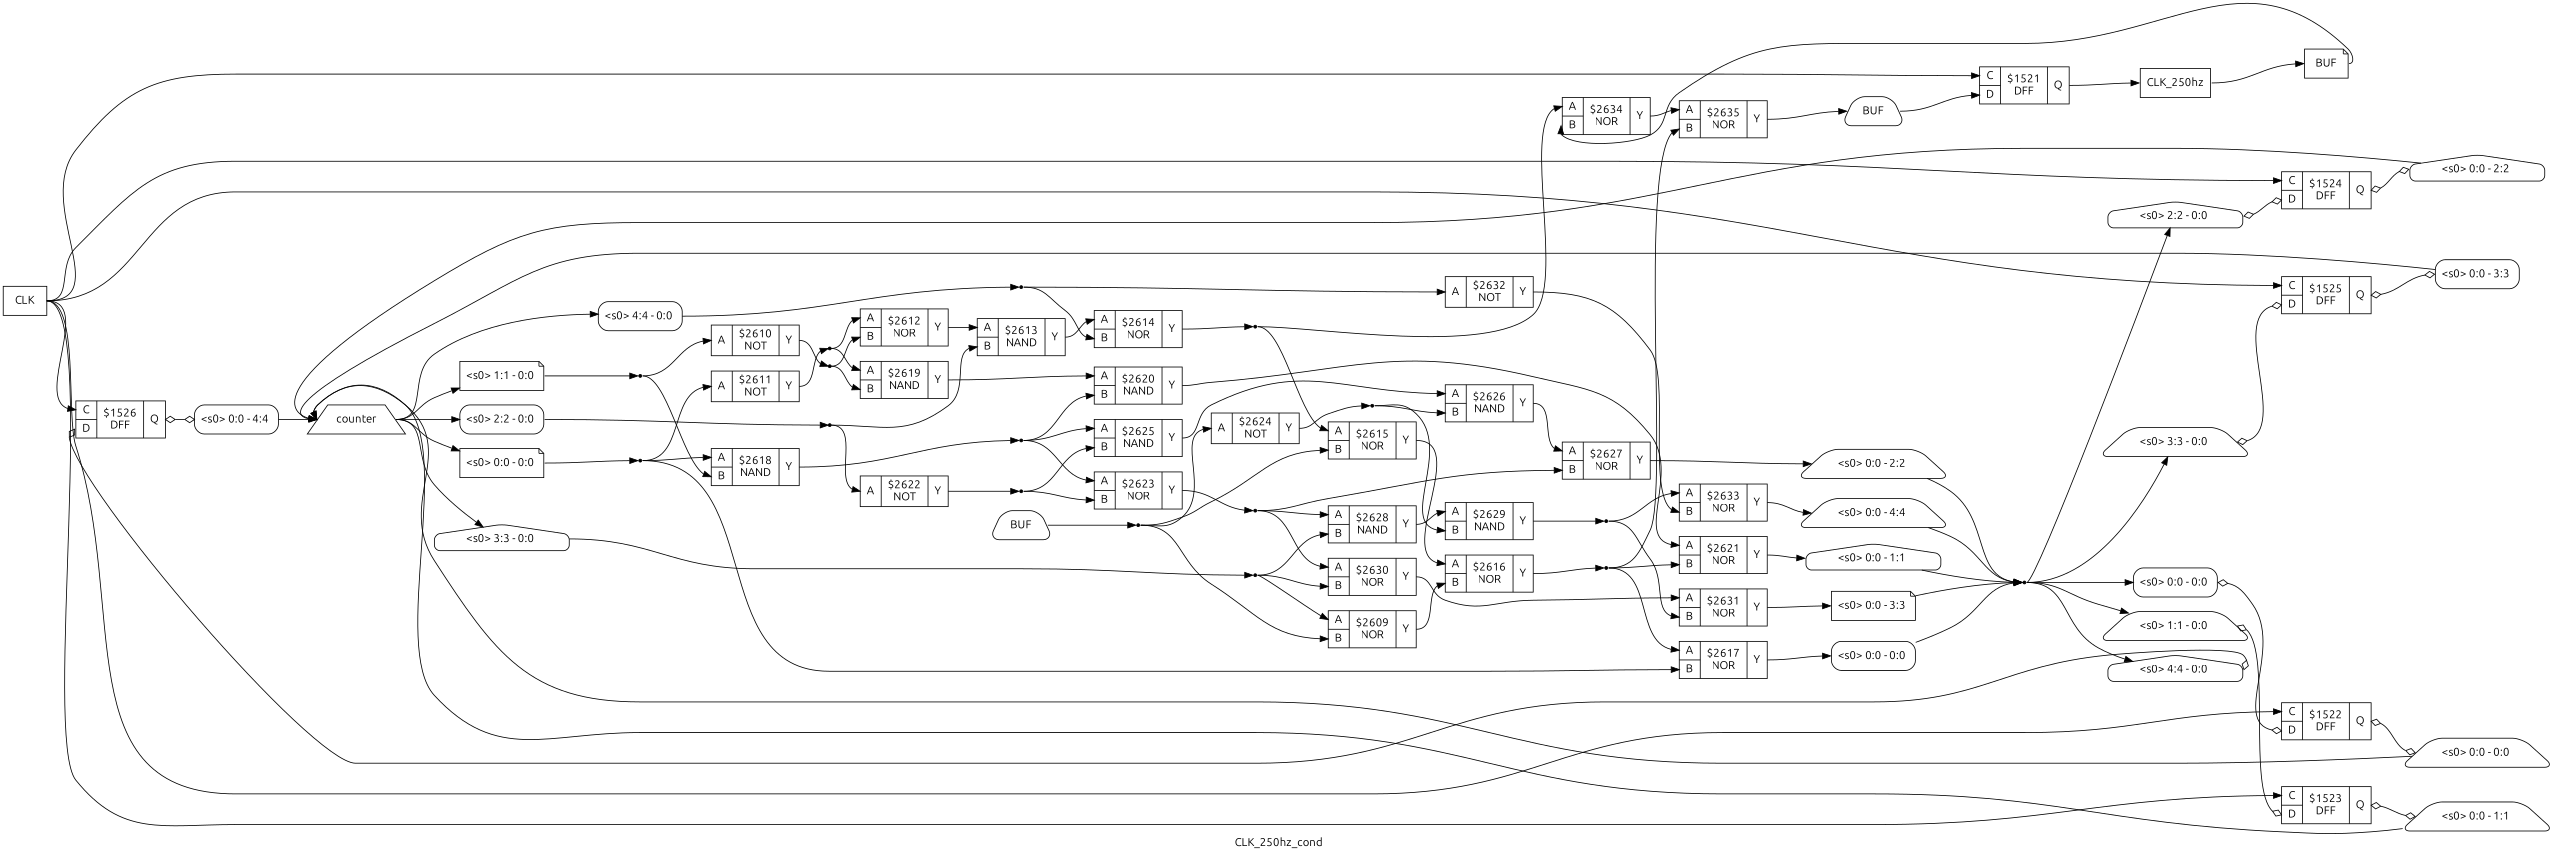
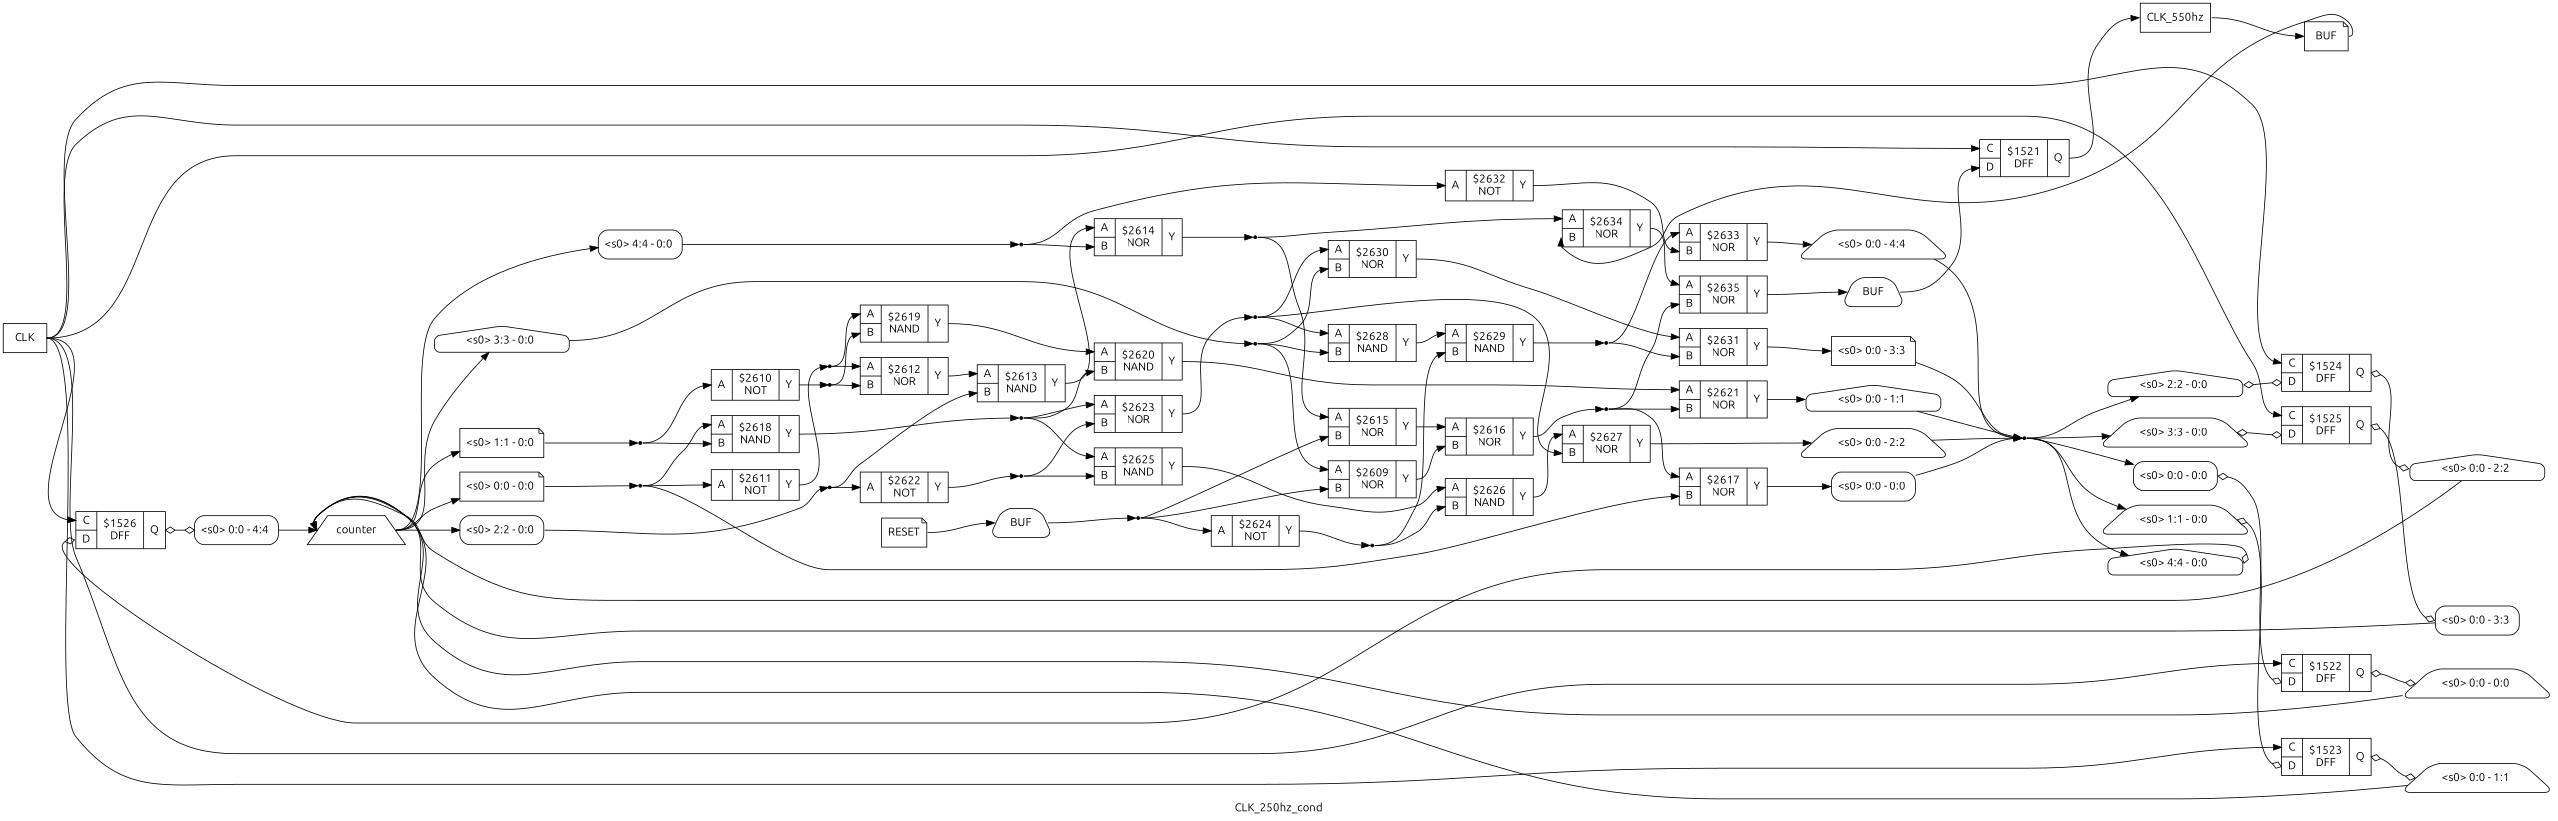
node "CLK_250hz": label "CLK_250hz" -> "CLK_550hz"
node "RESET": added
